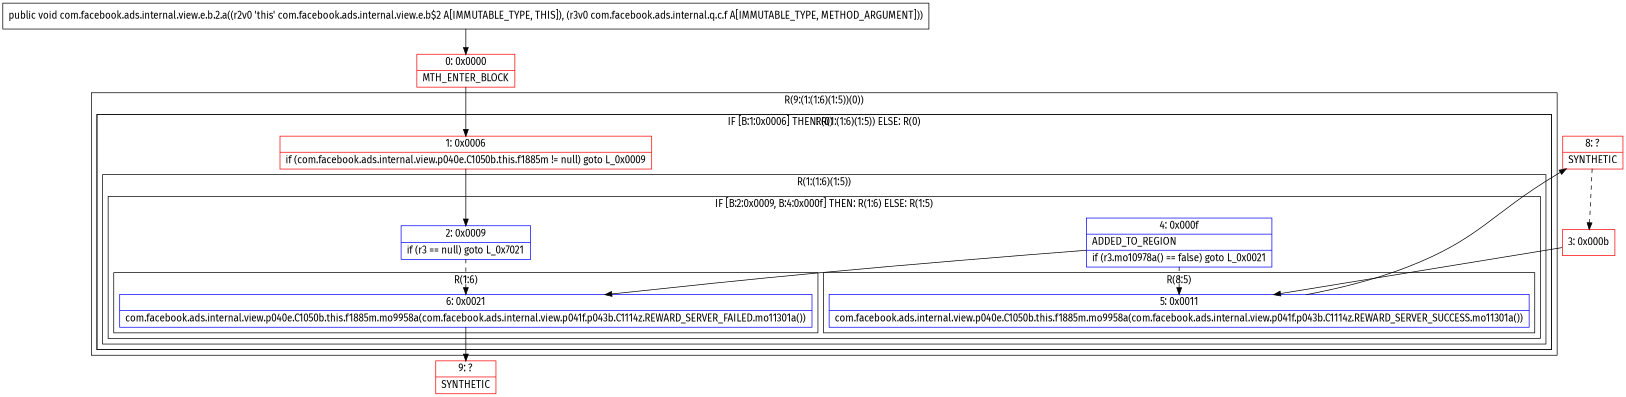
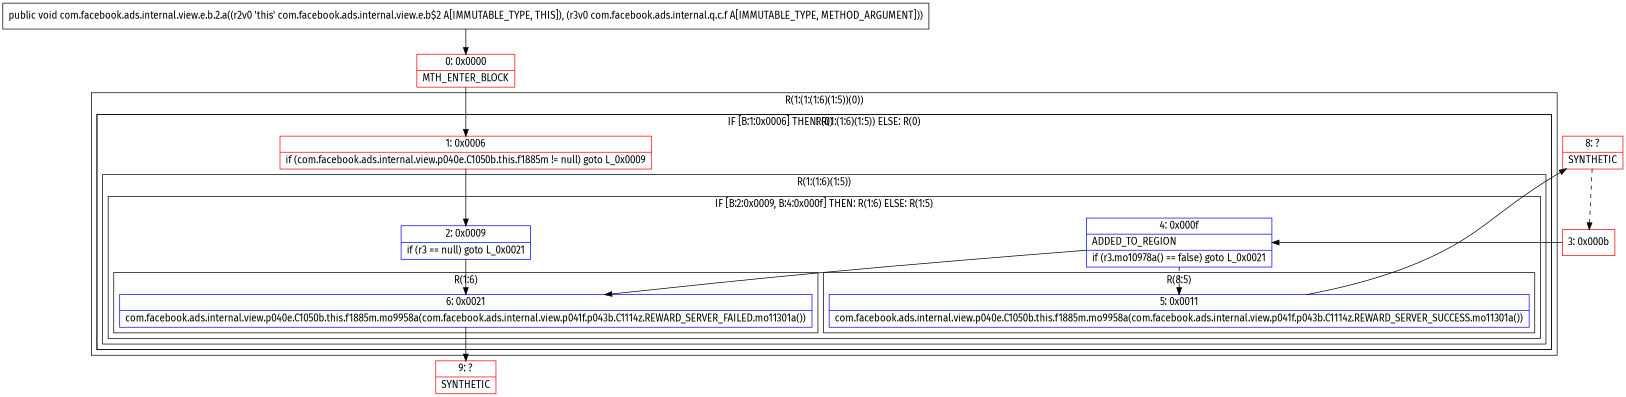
cluster "R(9:(1:(1:6)(1:5))(0))": label "R(9:(1:(1:6)(1:5))(0))" -> "R(1:(1:(1:6)(1:5))(0))"
node "2: 0x0009": text "if (r3 == null) goto L_0x7021" -> "if (r3 == null) goto L_0x0021"
edge "3: 0x000b" -> "5: 0x0011": now "3: 0x000b" -> "4: 0x000f"
edge "2: 0x0009" -> "6: 0x0021": style dashed -> solid
